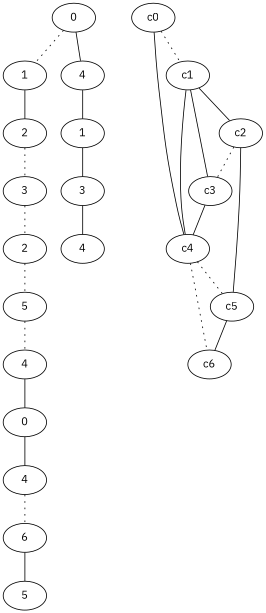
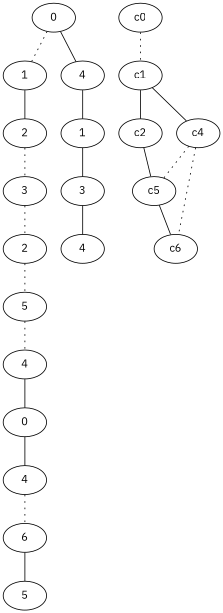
edge "c0" -- "c4": removed
node "c3": removed
